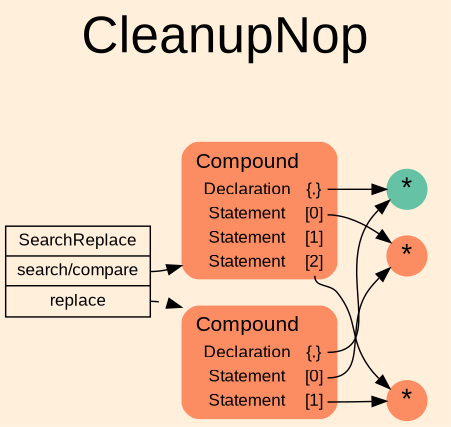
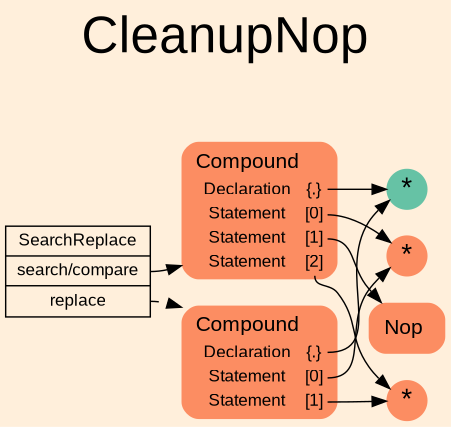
node "Nop": added
